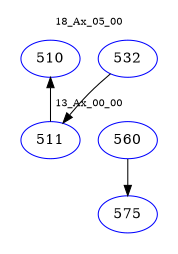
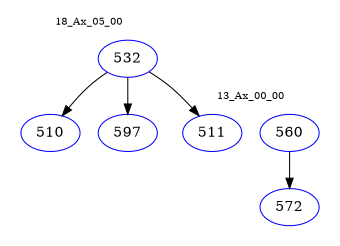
edge "511" -> "510": now "532" -> "510"
node "597": added
node "575": label "575" -> "572"
